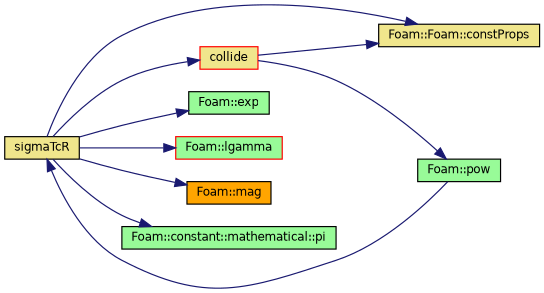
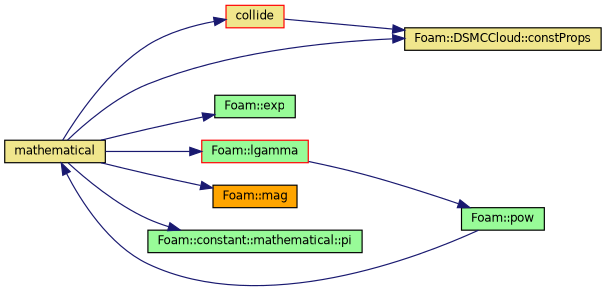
node "Foam::Foam::constProps": label "Foam::Foam::constProps" -> "Foam::DSMCCloud::constProps"
edge "collide" -> "Foam::pow": now "Foam::lgamma" -> "Foam::pow"
node "sigmaTcR": label "sigmaTcR" -> "mathematical"
